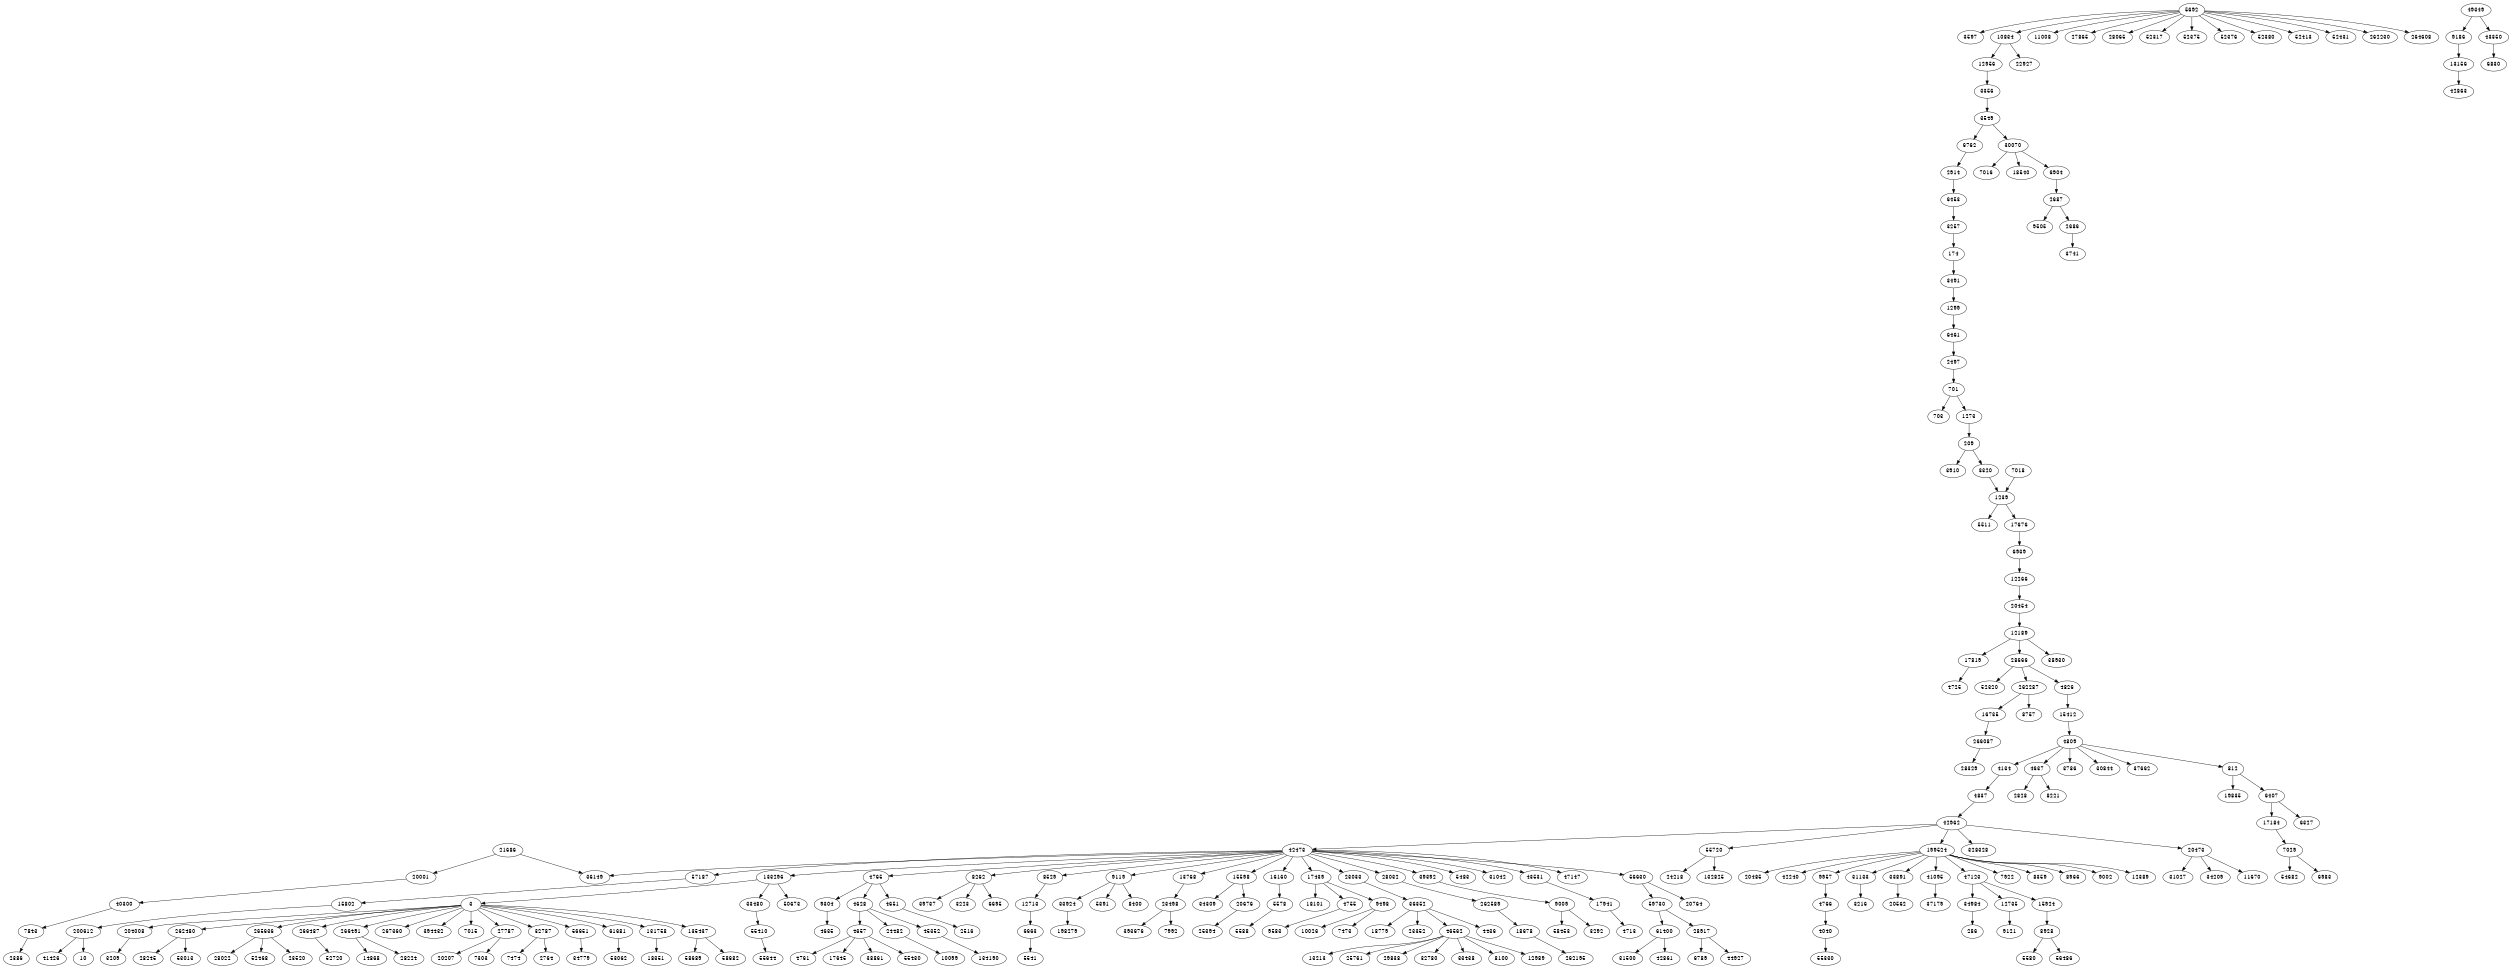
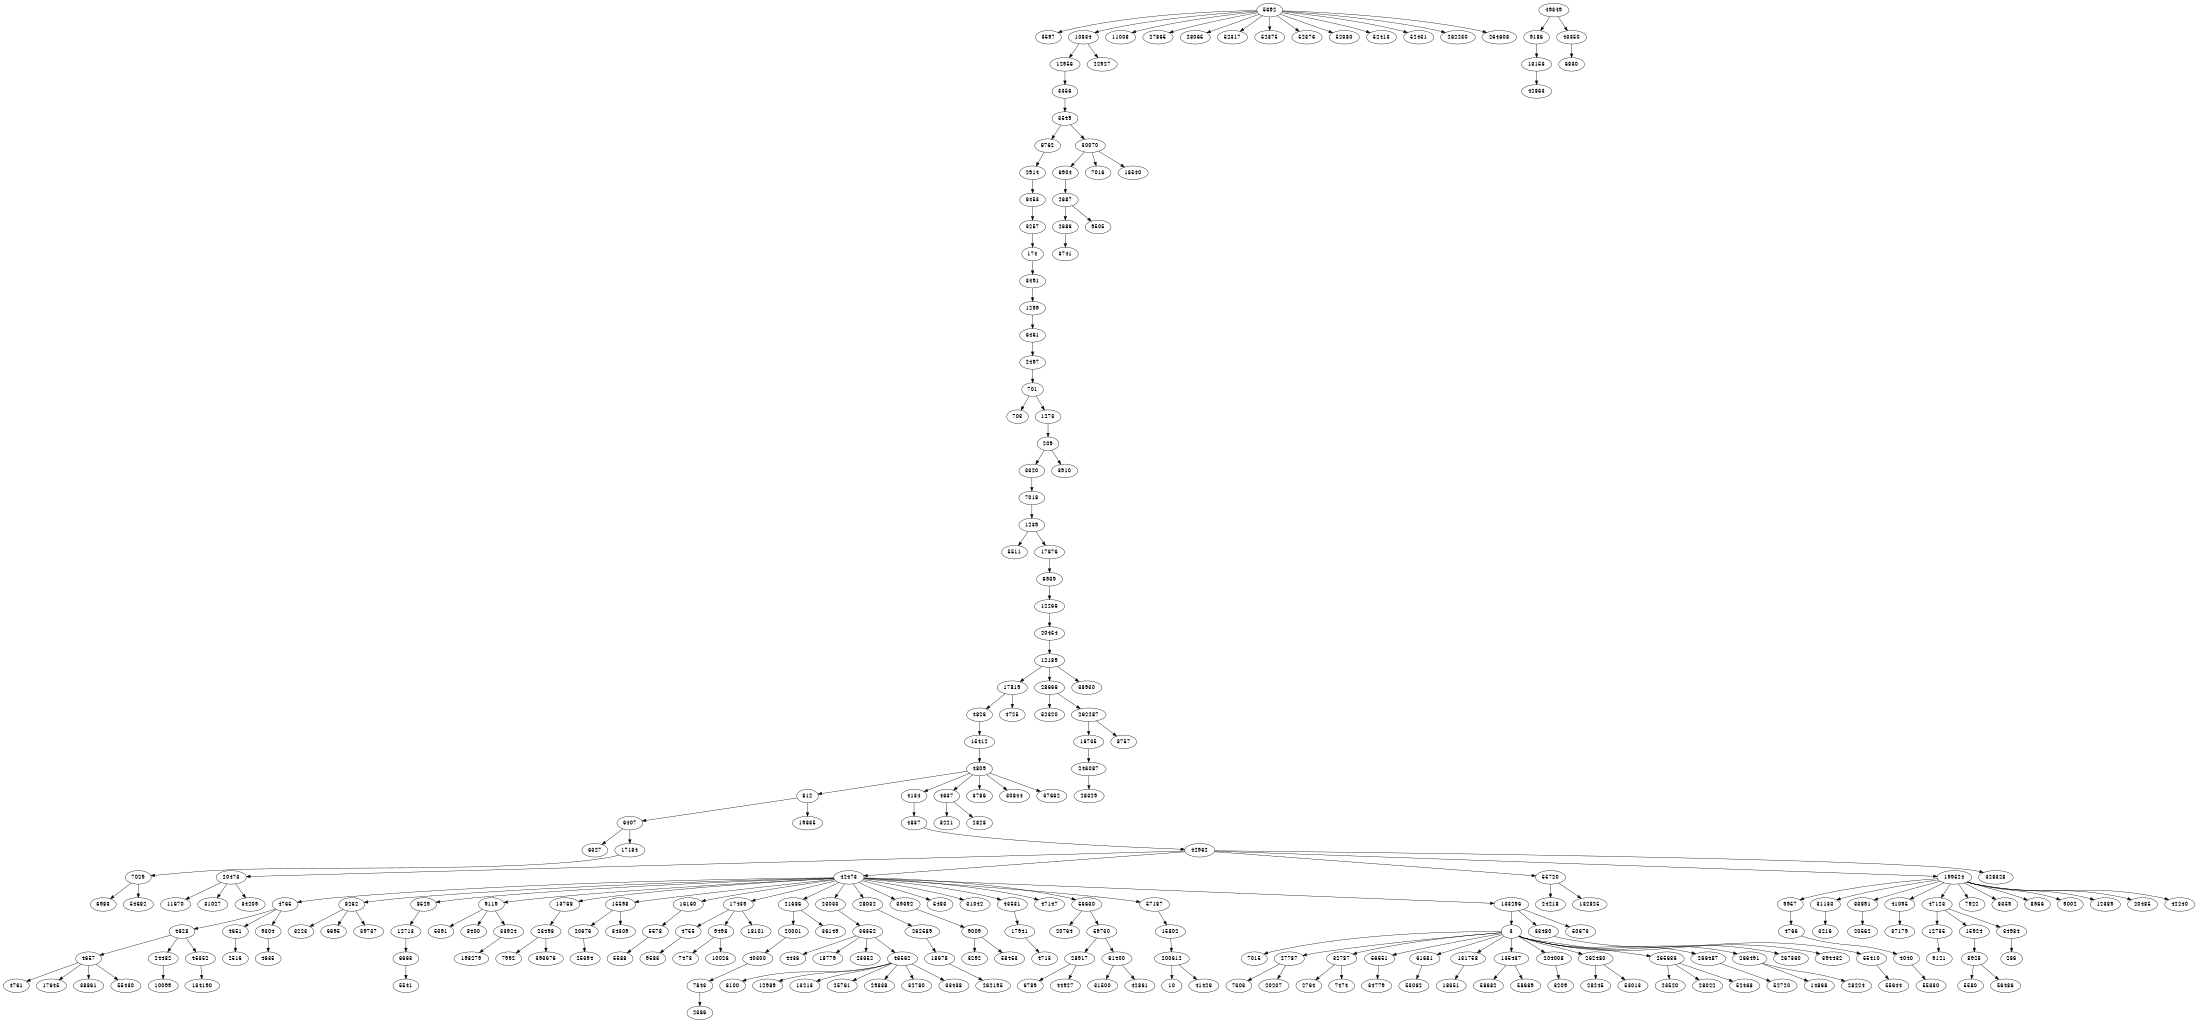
edge "3320" -> "1239": now "3320" -> "7018"
edge "28666" -> "4826": now "17819" -> "4826"
node "266087": label "266087" -> "246087"
edge "42473" -> "36149": now "42473" -> "21686"
